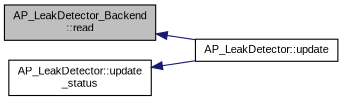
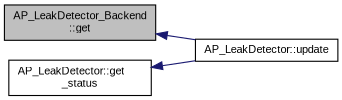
node "AP_LeakDetector_Backend ::read": label "AP_LeakDetector_Backend ::read" -> "AP_LeakDetector_Backend ::get"
node "AP_LeakDetector::update _status": label "AP_LeakDetector::update _status" -> "AP_LeakDetector::get _status"
